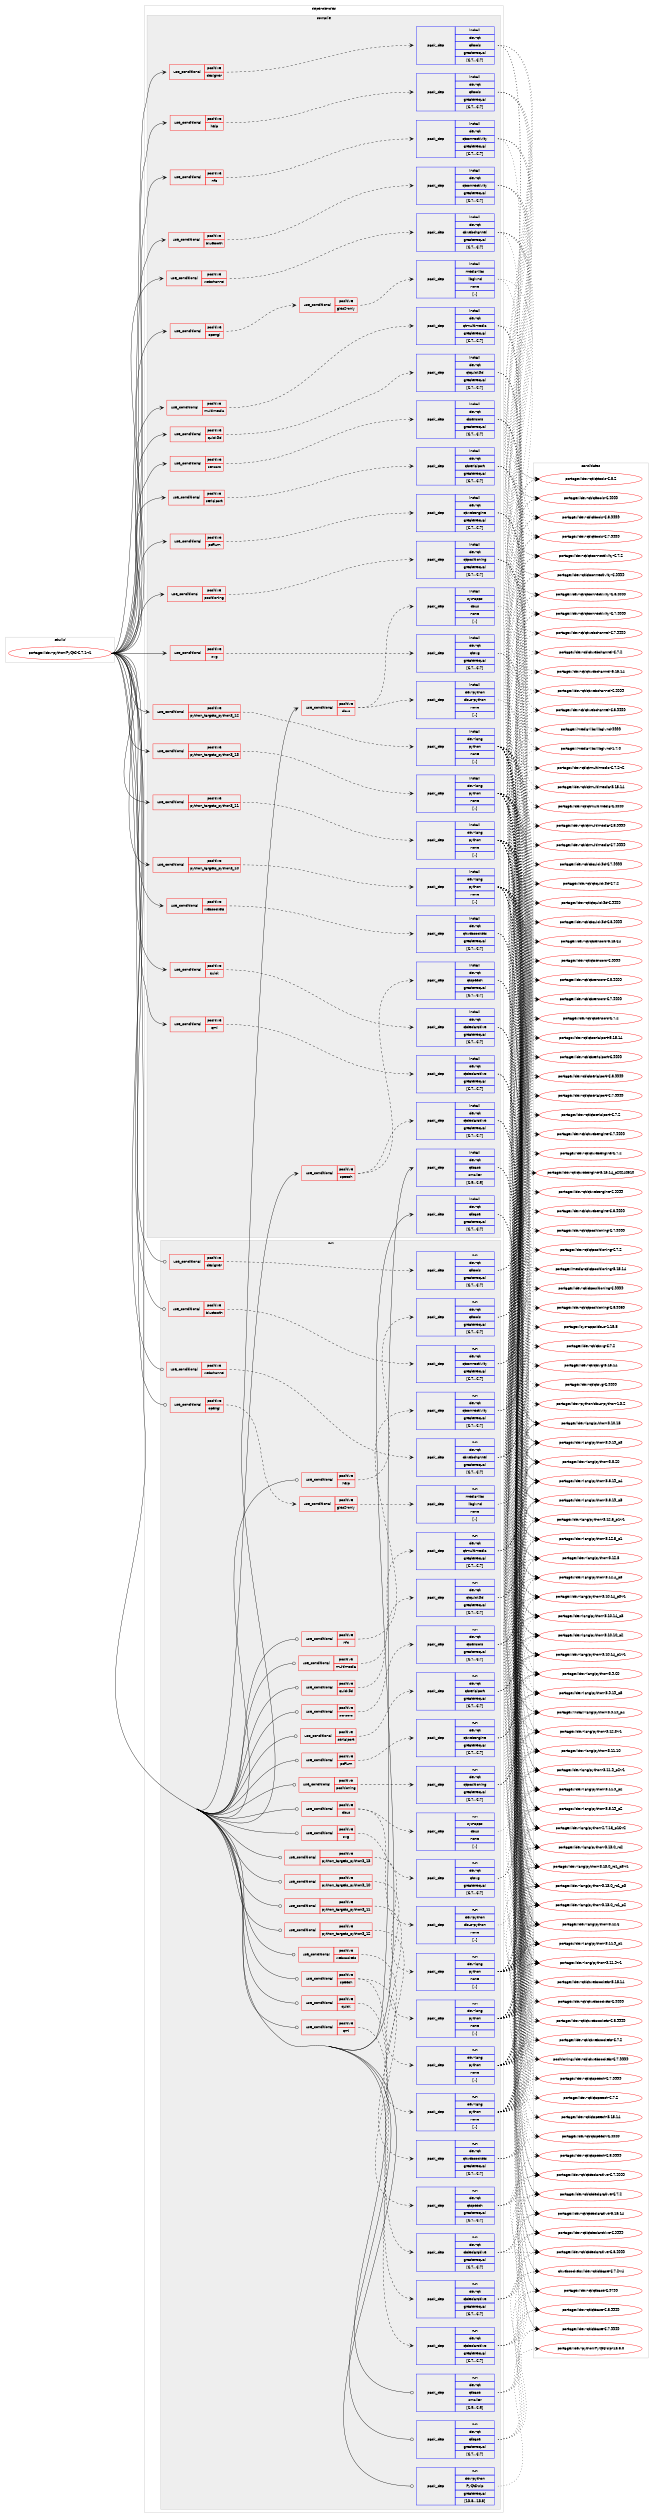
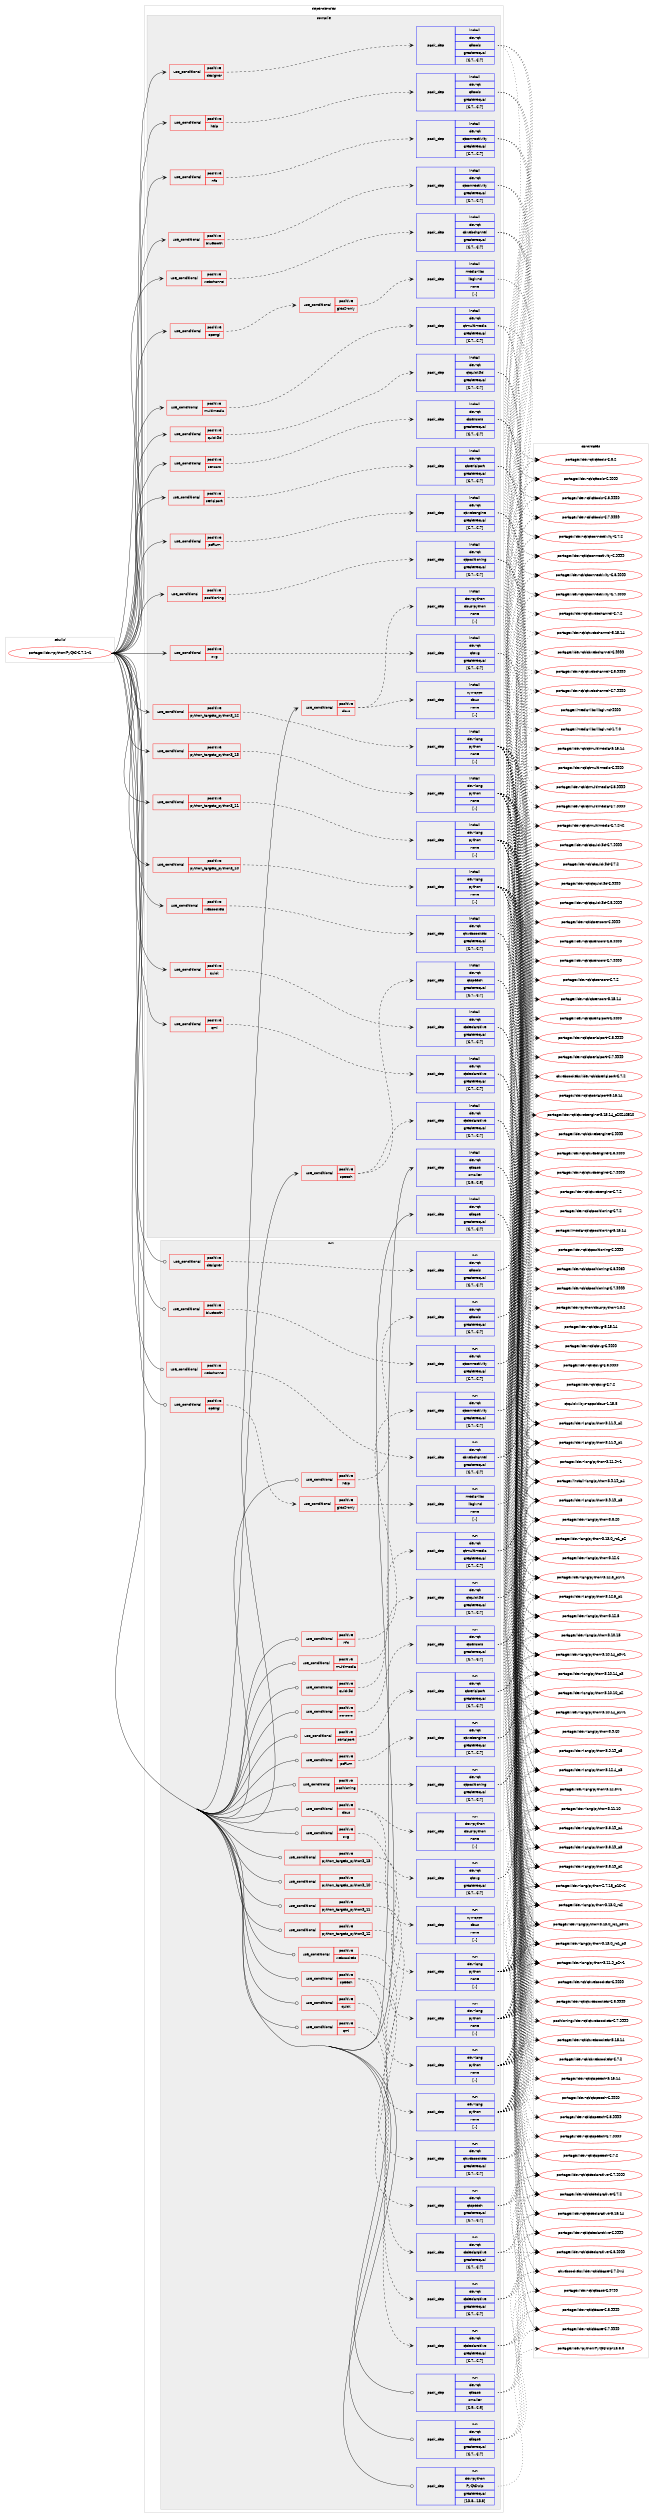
node "portage://dev-qt/qtsensors-5.15.64": label "portage://dev-qt/qtsensors-5.15.64" -> "portage://dev-qt/qtsensors-5.15.14"
node "portage://dev-qt/qtserialport-6.7.2": label "portage://dev-qt/qtserialport-6.7.2" -> "qtwebsockets://dev-qt/qtserialport-6.7.2"
node "portage://sys-apps/dbus-1.15.8": label "portage://sys-apps/dbus-1.15.8" -> "qtquick://sys-apps/dbus-1.15.8"
node "portage://dev-qt/qtsvg-6.8.9999": added
